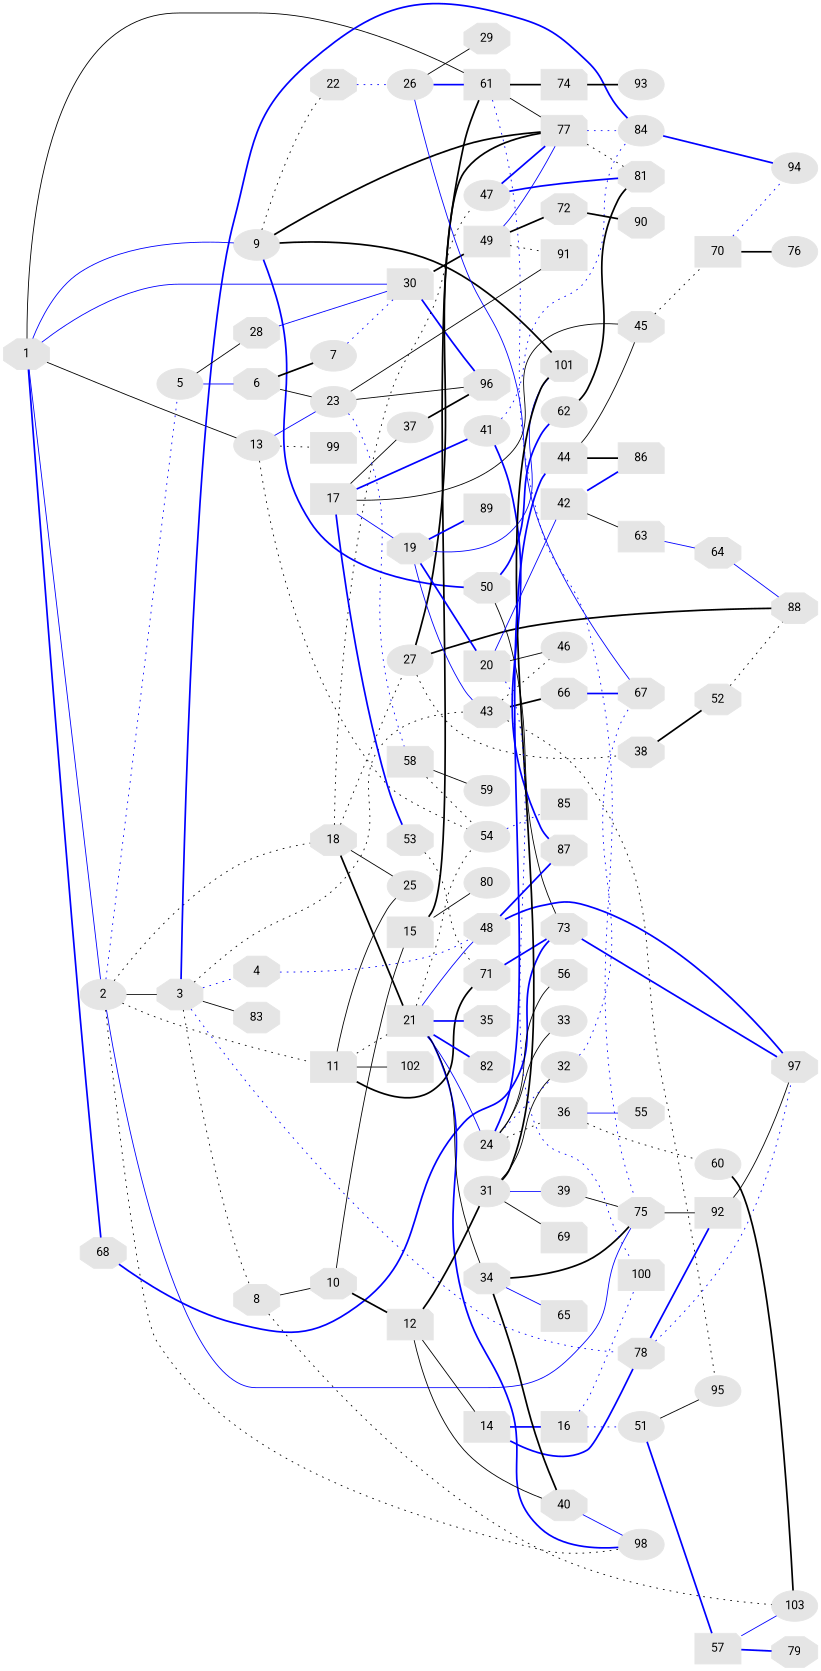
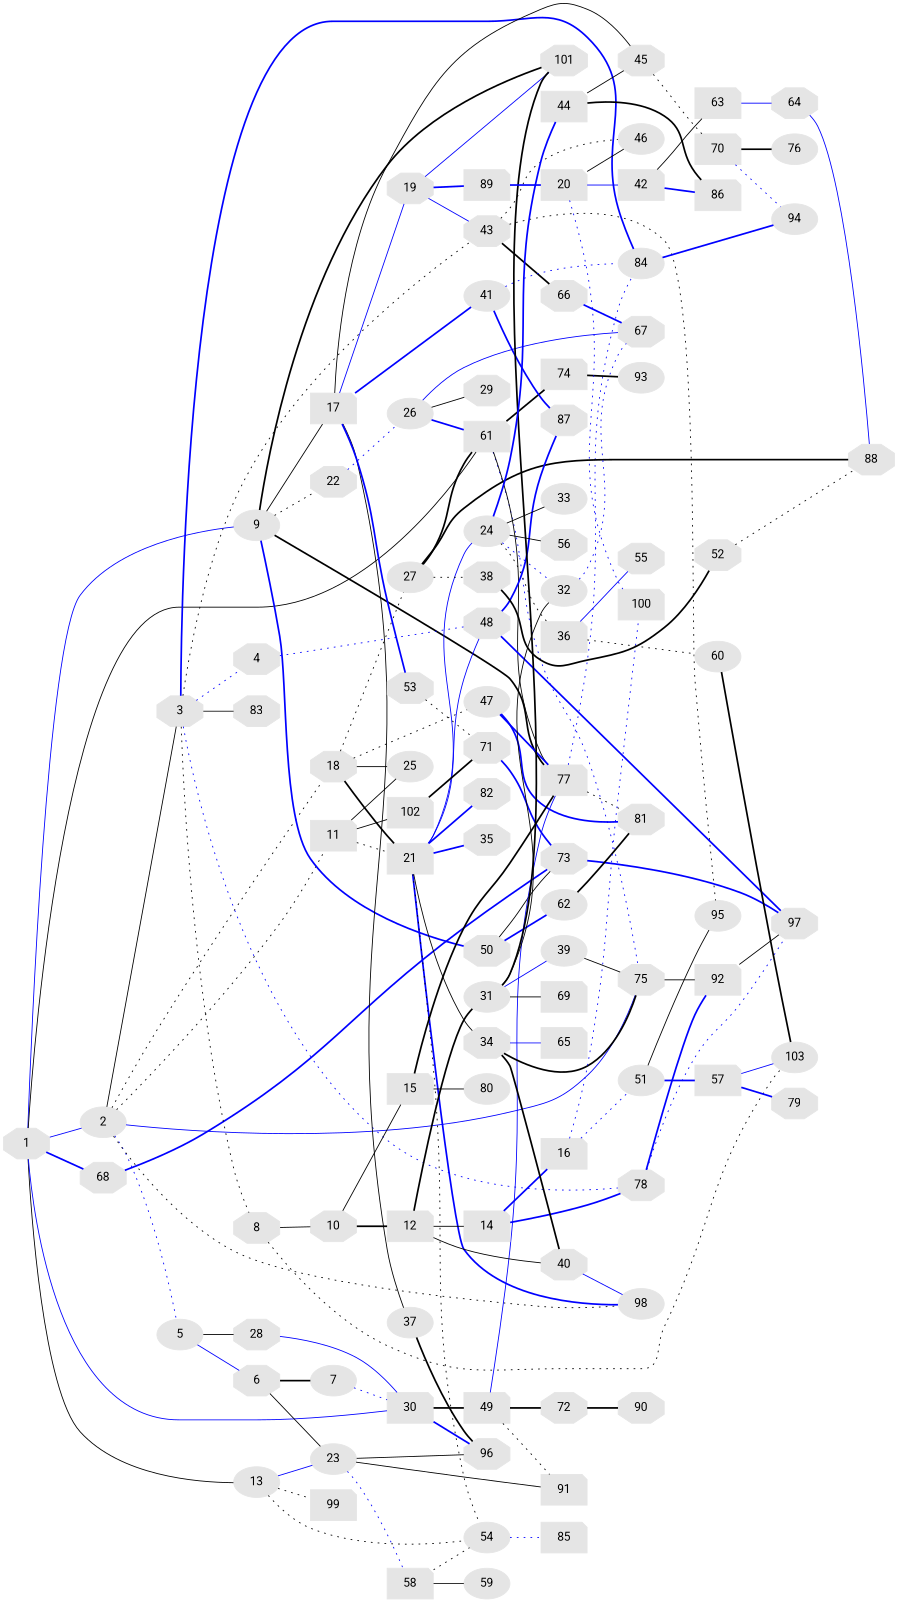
edge "17" -- "9": added
edge "19" -- "20": now "89" -- "20"
edge "71" -- "11": now "71" -- "102"
